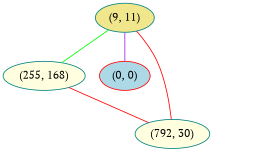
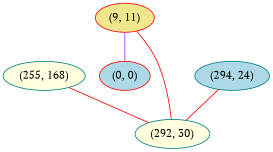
node "(9, 11)": color teal -> red
edge "(9, 11)" -- "(255, 168)": removed
node "(294, 24)": added
node "(792, 30)": label "(792, 30)" -> "(292, 30)"
